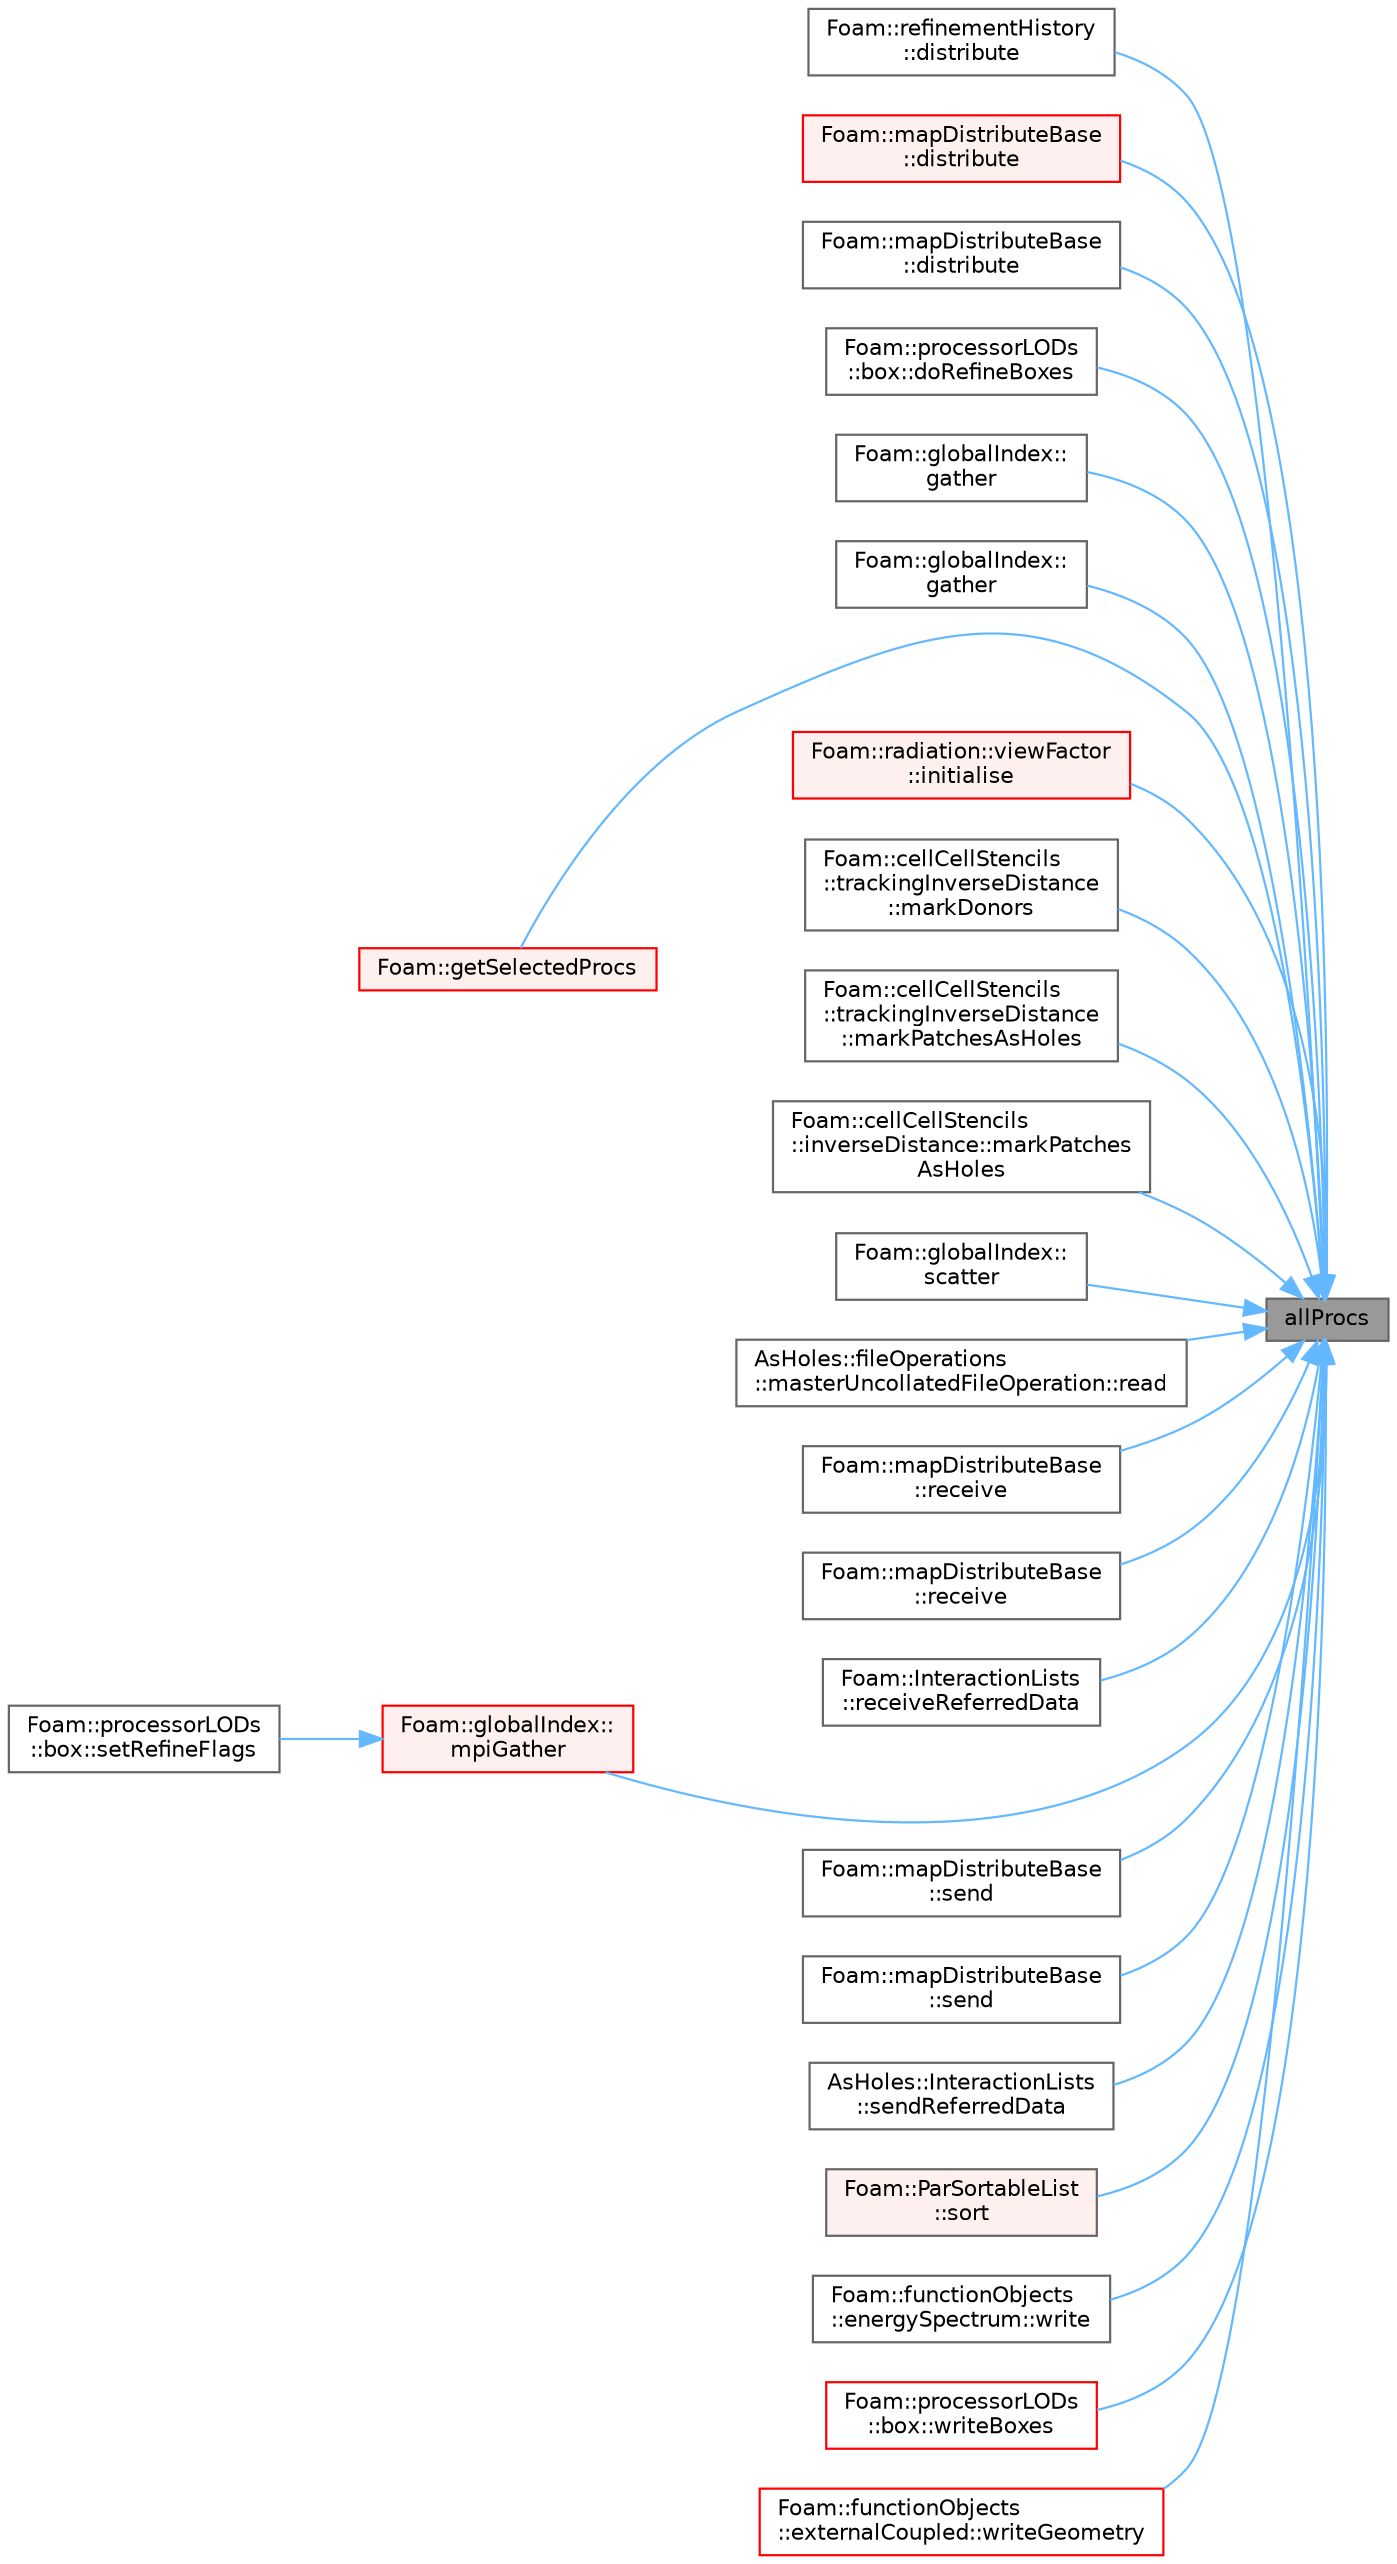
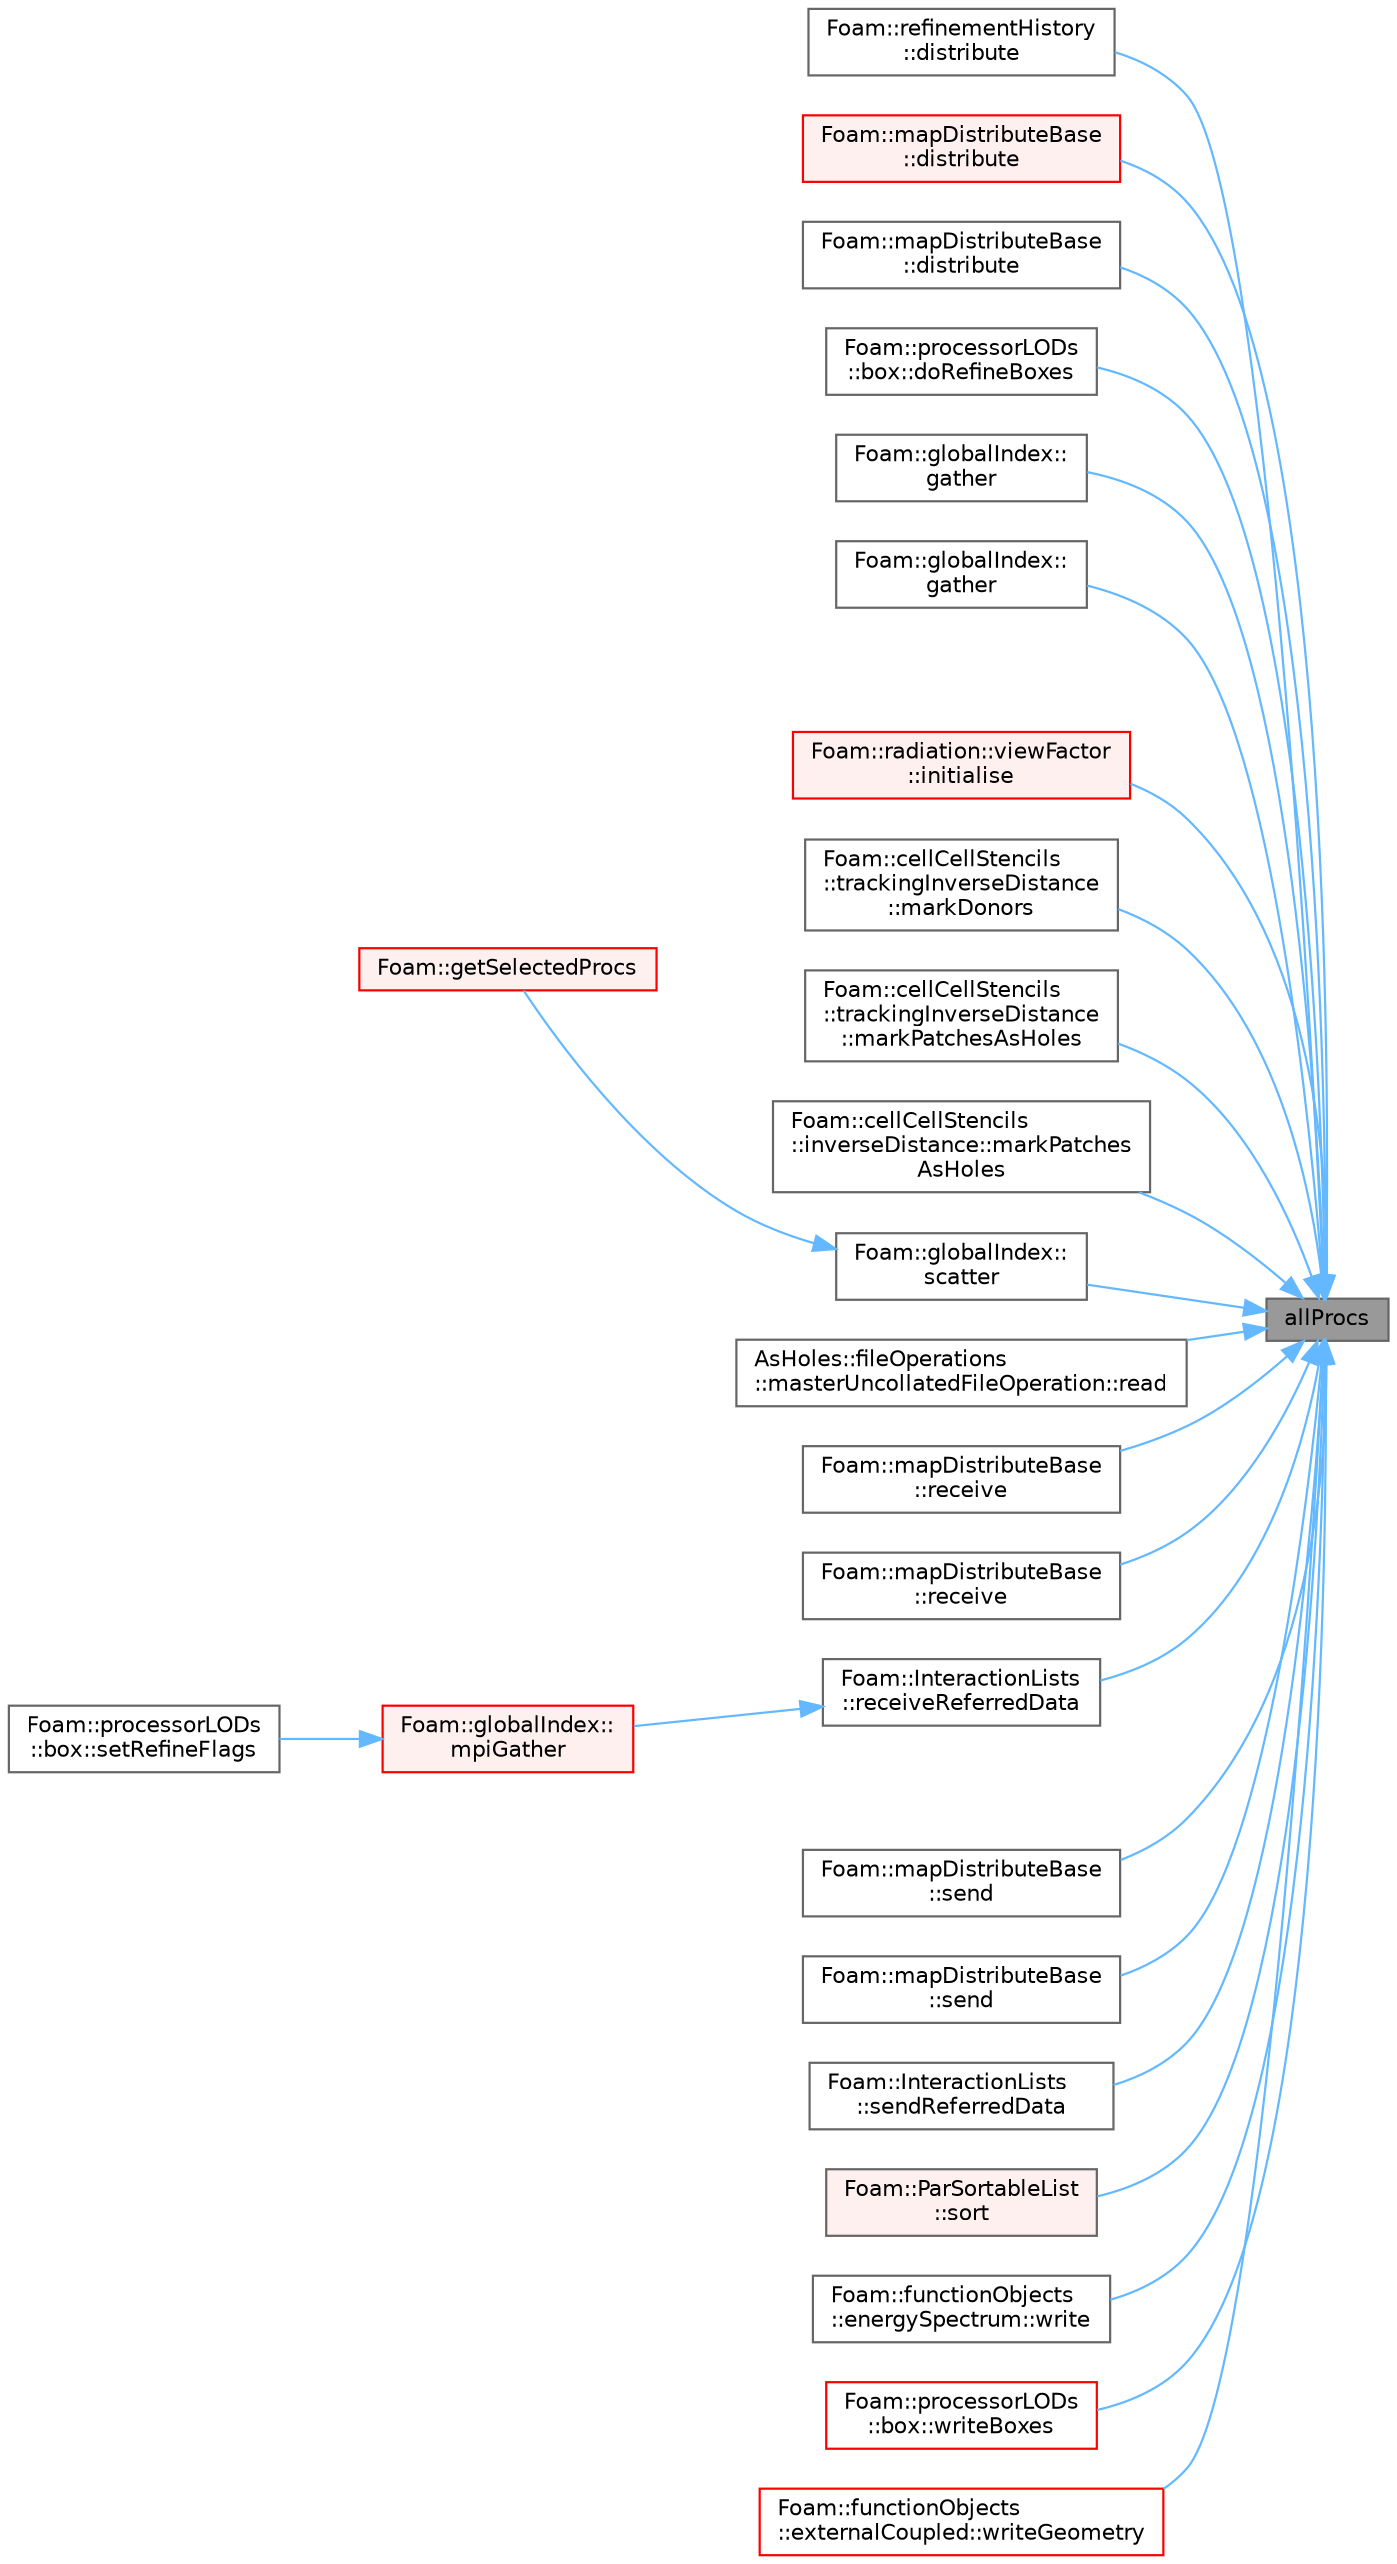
edge "Foam::getSelectedProcs" -> "allProcs": now "Foam::getSelectedProcs" -> "Foam::globalIndex:: scatter"
edge "Foam::globalIndex:: mpiGather" -> "allProcs": now "Foam::globalIndex:: mpiGather" -> "Foam::InteractionLists ::receiveReferredData"
node "AsHoles::InteractionLists ::sendReferredData": label "AsHoles::InteractionLists ::sendReferredData" -> "Foam::InteractionLists ::sendReferredData"
